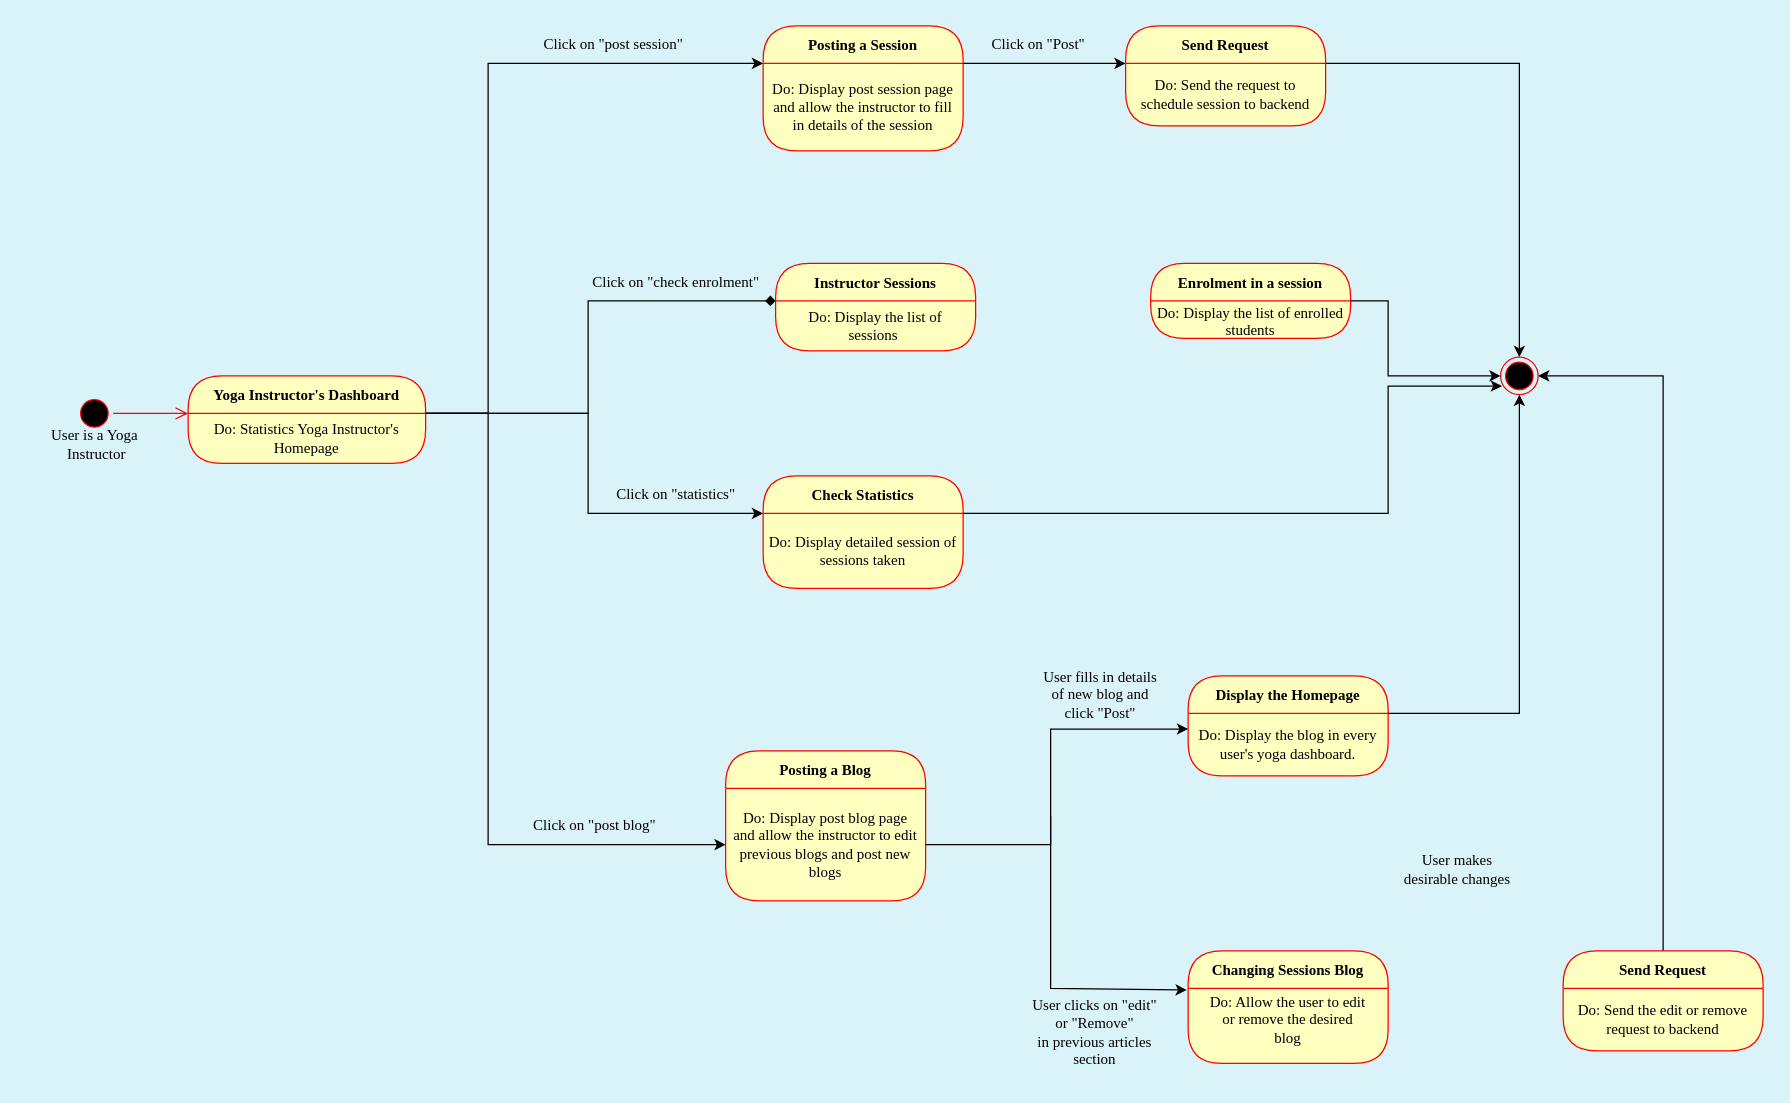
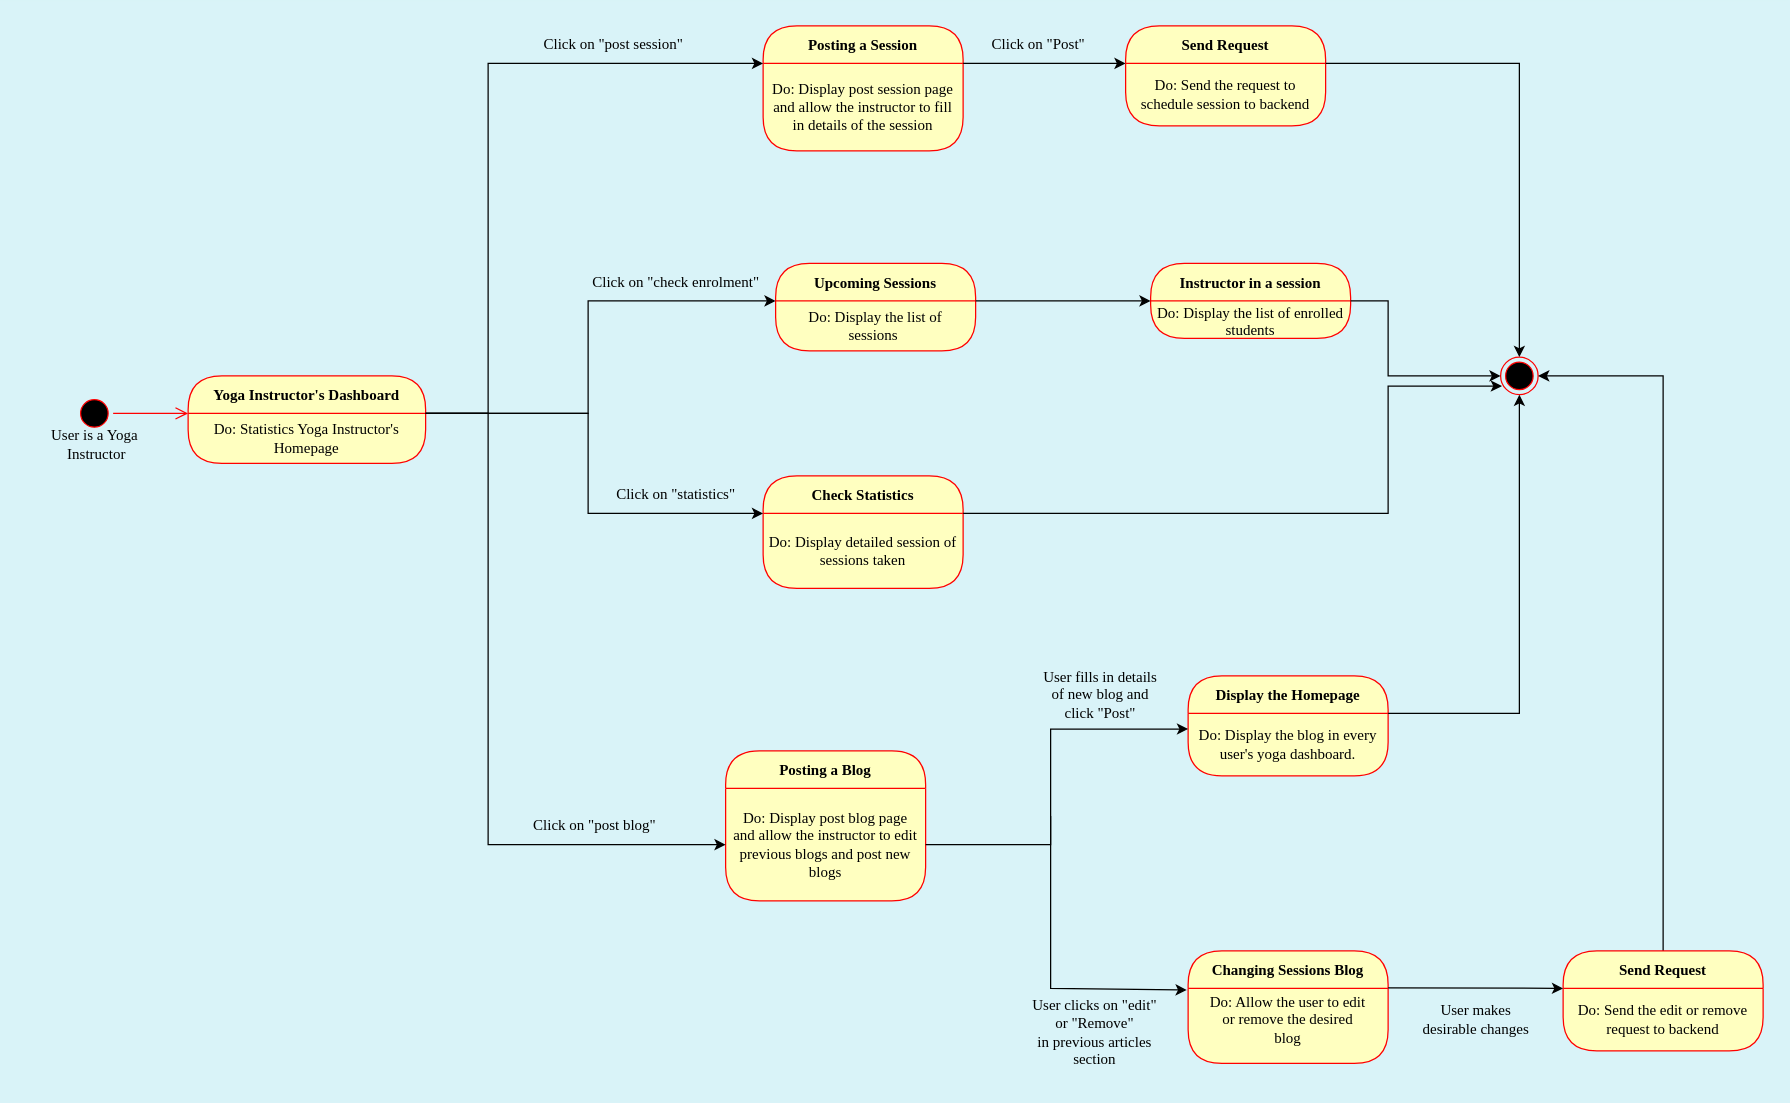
node "Instructor Sessions": label "Instructor Sessions" -> "Upcoming Sessions"
node "Enrolment in a session": label "Enrolment in a session" -> "Instructor in a session"
edge "Do: Statistics Yoga Instructor's Homepage" -> "Do: Display the list of sessions": arrowhead diamond -> classic
edge "Do: Display the list of sessions" -> "Do: Display the list of enrolled students": added
node "User makes desirable changes": moved (1457, 869) -> (1476, 1019)
edge "Changing Sessions Blog" -> "Do: Send the edit or remove request to backend": added
